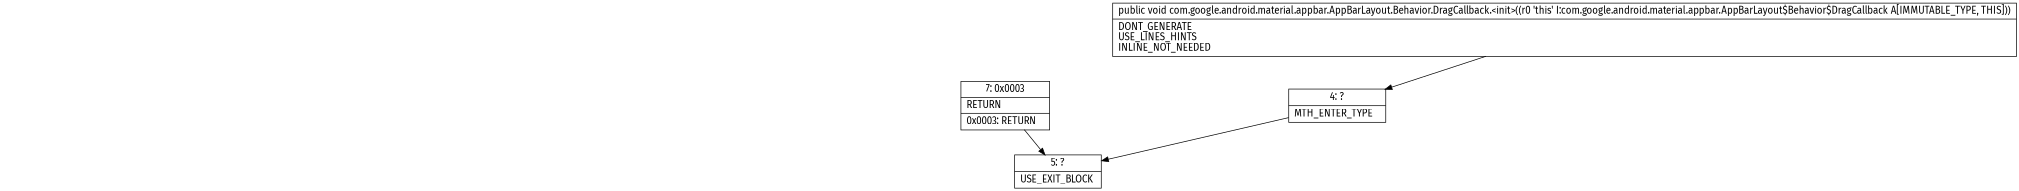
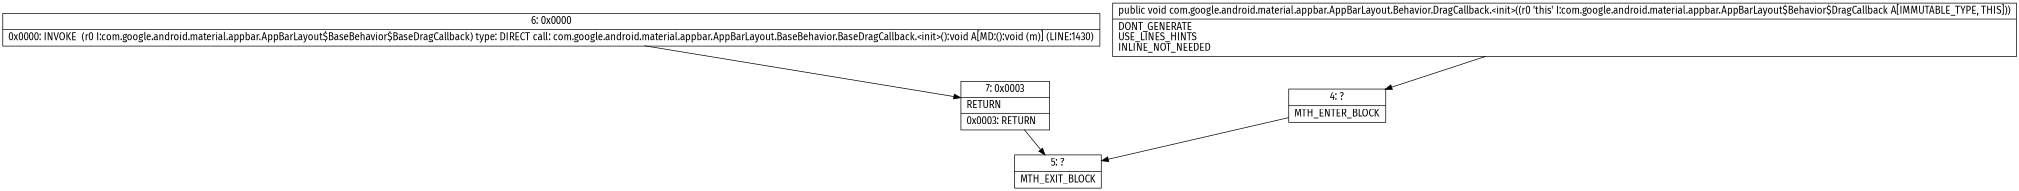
node "6: 0x0000": added
node "4: ?": text "MTH_ENTER_TYPE" -> "MTH_ENTER_BLOCK"
node "5: ?": text "USE_EXIT_BLOCK" -> "MTH_EXIT_BLOCK"
